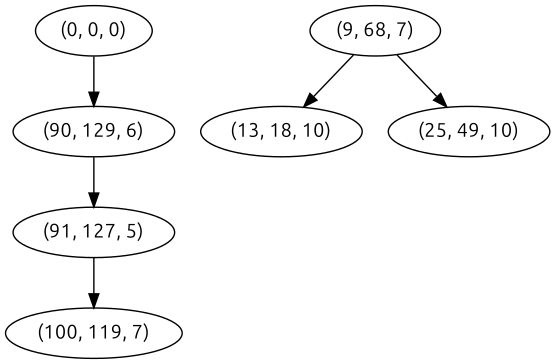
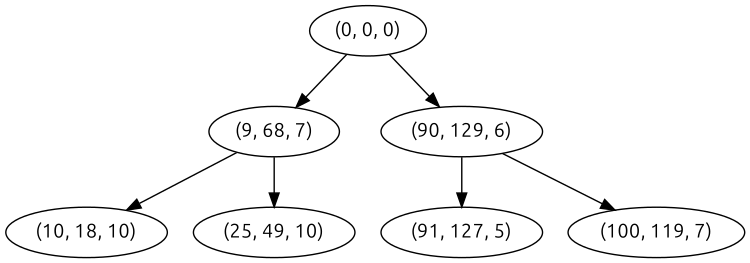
edge "(0, 0, 0)" -> "(9, 68, 7)": added
node "(13, 18, 10)": label "(13, 18, 10)" -> "(10, 18, 10)"
edge "(91, 127, 5)" -> "(100, 119, 7)": now "(90, 129, 6)" -> "(100, 119, 7)"
